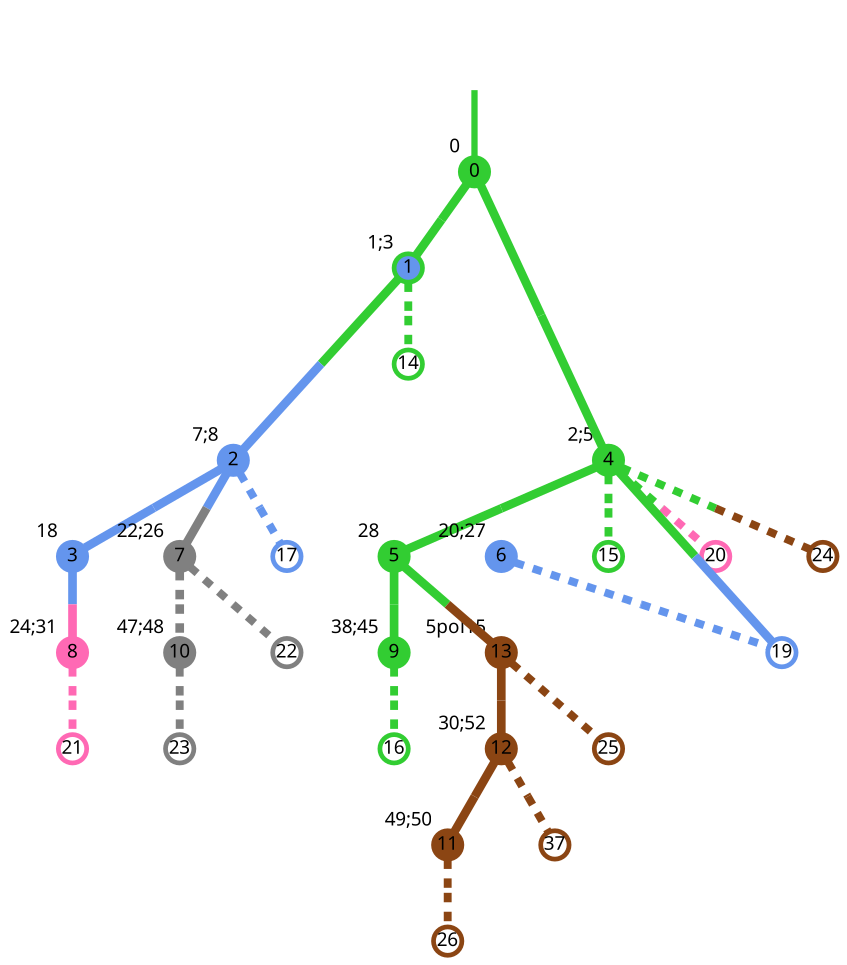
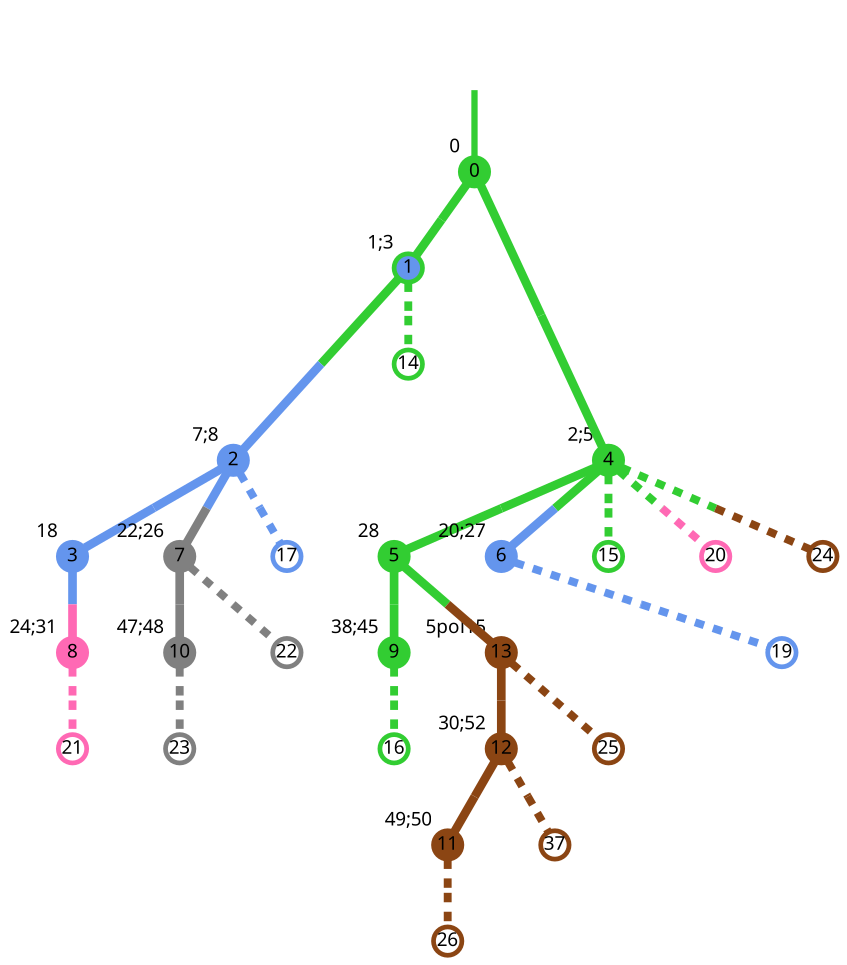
edge "4 2;5" -> "19": now "4 2;5" -> "6 20;27"
edge "7 22;26" -> "10 47;48": style dashed -> solid
